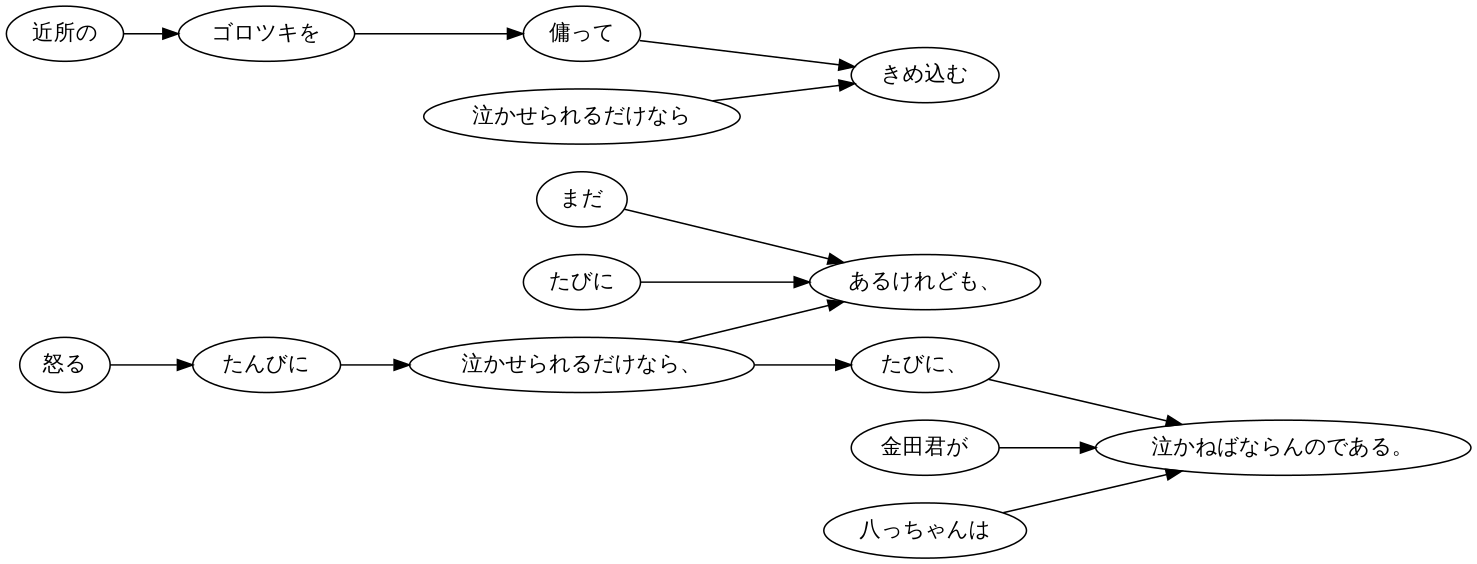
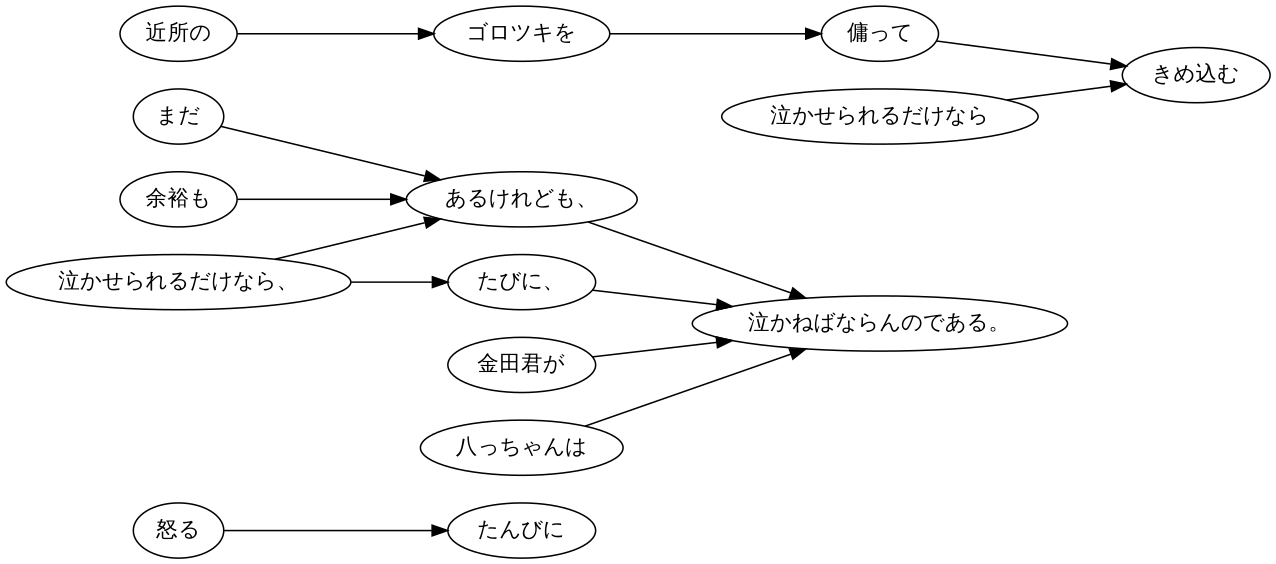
edge "あるけれども、" -> "泣かねばならんのである。": added
node "たびに": label "たびに" -> "余裕も"
edge "たんびに" -> "泣かせられるだけなら、": removed
